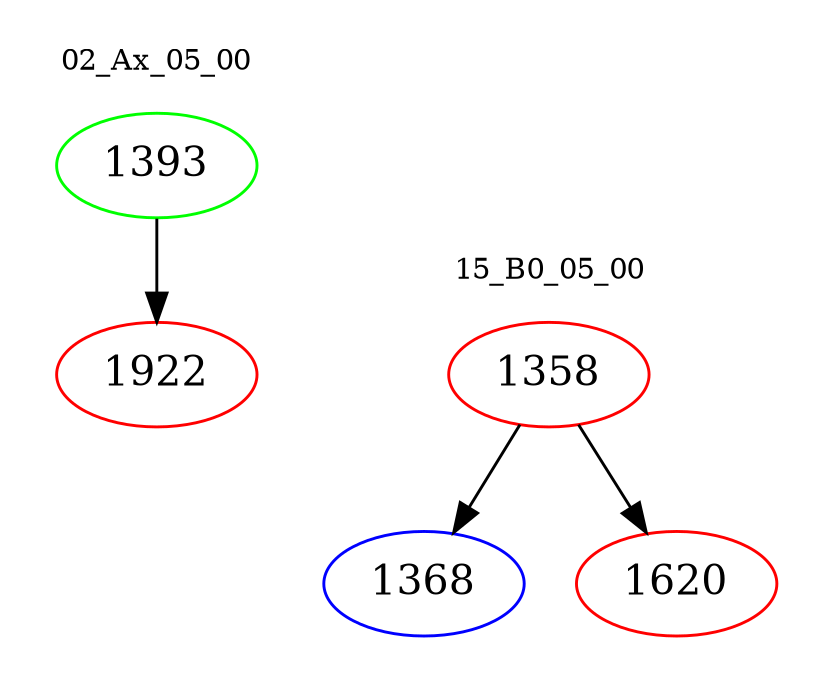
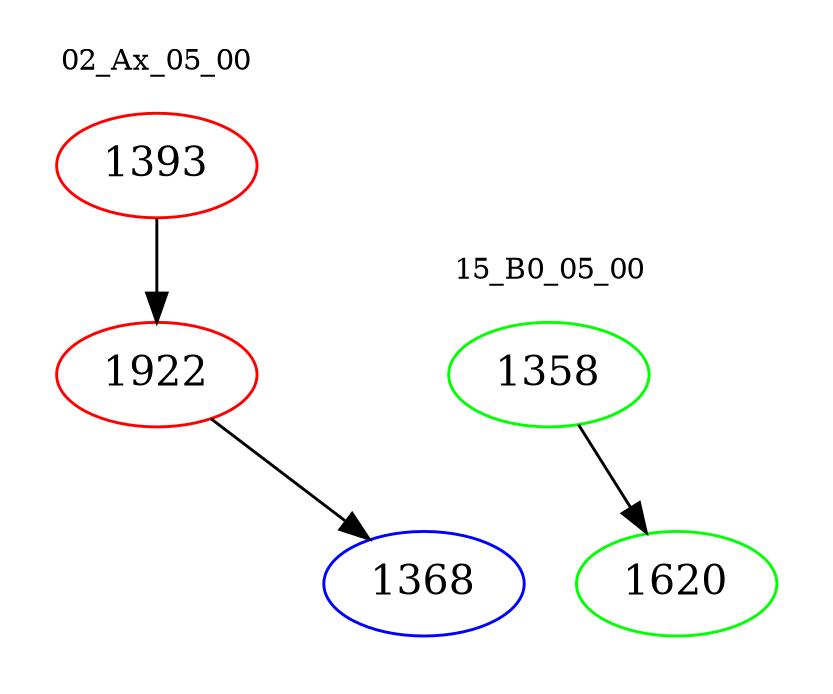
node "1393": color green -> red
node "1358": color red -> green
edge "1358" -> "1368": now "1922" -> "1368"
node "1620": color red -> green
